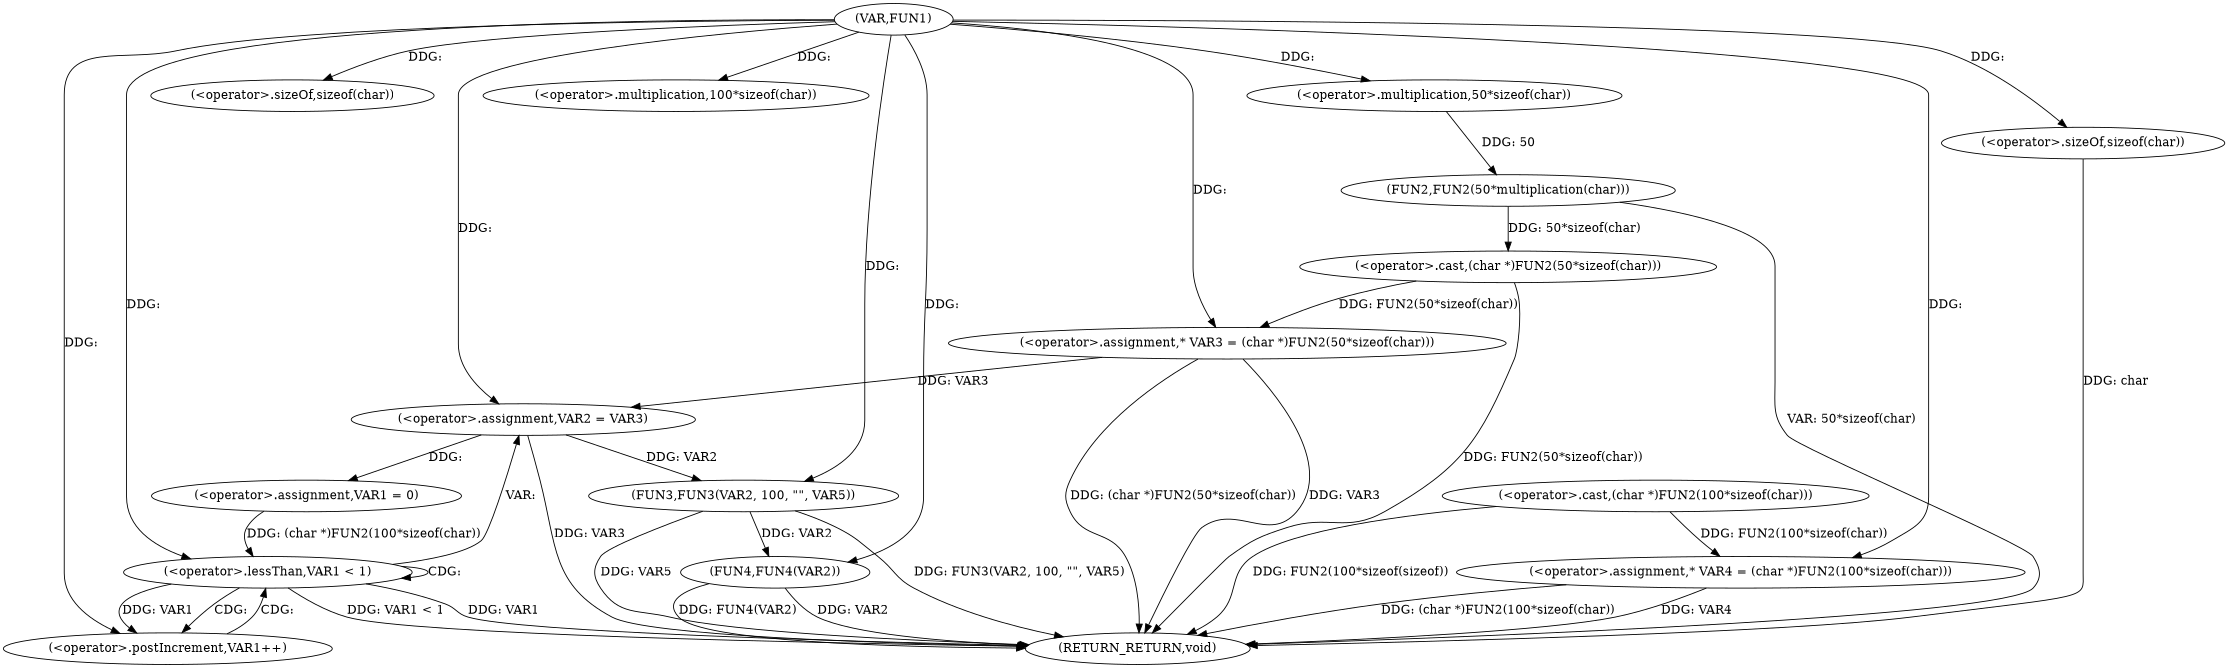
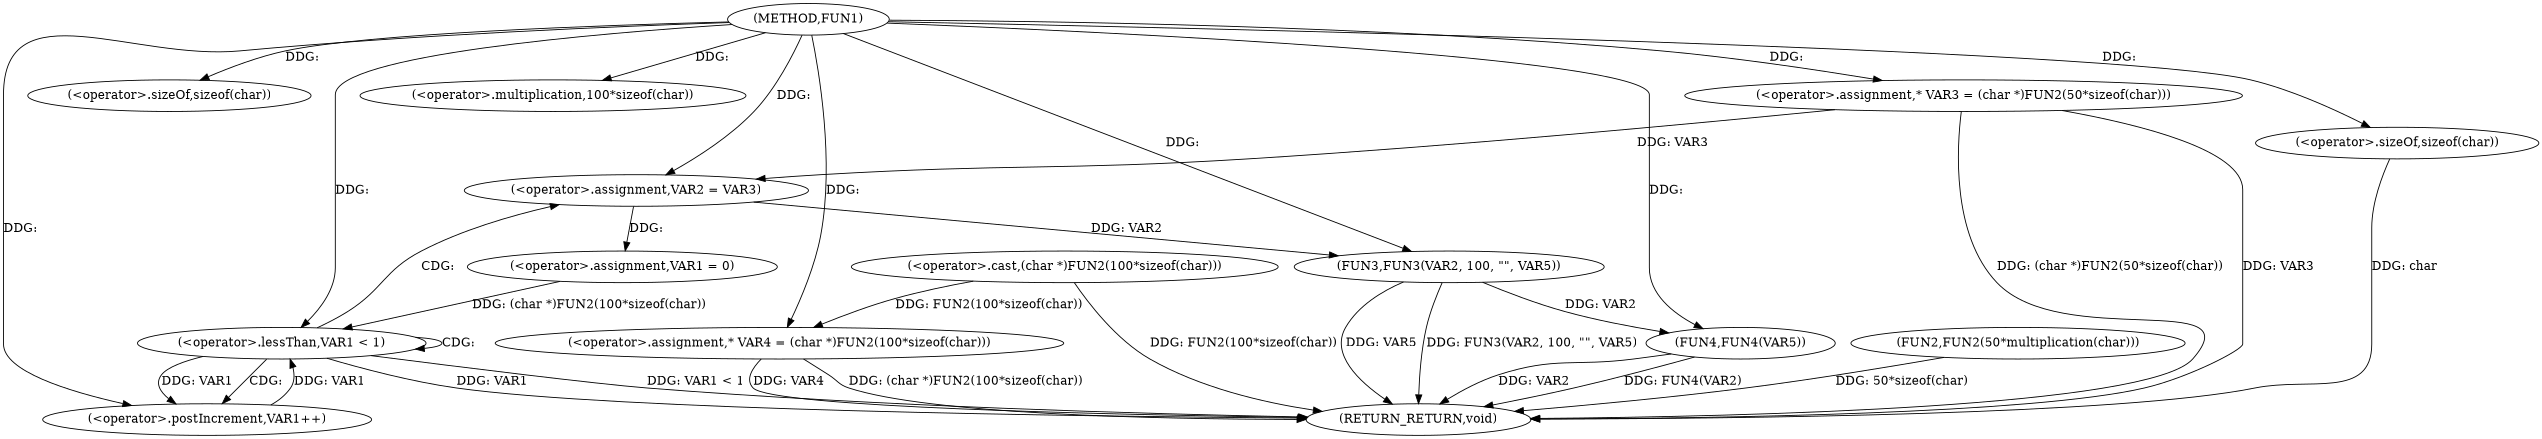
node "(VAR,FUN1)": label "(VAR,FUN1)" -> "(METHOD,FUN1)"
node "(<operator>.multiplication,50*sizeof(char))": removed
node "(<operator>.cast,(char *)FUN2(50*sizeof(char)))": removed
edge "(FUN2,FUN2(50*multiplication(char)))" -> "(RETURN_RETURN,void)": label "VAR: 50*sizeof(char)" -> "DDG: 50*sizeof(char)"
edge "(<operator>.lessThan,VAR1 < 1)" -> "(<operator>.assignment,VAR2 = VAR3)": label "VAR: " -> "CDG: "
node "(FUN4,FUN4(VAR2))": label "(FUN4,FUN4(VAR2))" -> "(FUN4,FUN4(VAR5))"
edge "(<operator>.cast,(char *)FUN2(100*sizeof(char)))" -> "(RETURN_RETURN,void)": label "DDG: FUN2(100*sizeof(sizeof))" -> "DDG: FUN2(100*sizeof(char))"
edge "(<operator>.postIncrement,VAR1++)" -> "(<operator>.lessThan,VAR1 < 1)": label "CDG: " -> "DDG: VAR1"
edge "(<operator>.assignment,VAR2 = VAR3)" -> "(RETURN_RETURN,void)": removed, label "DDG: VAR3"
